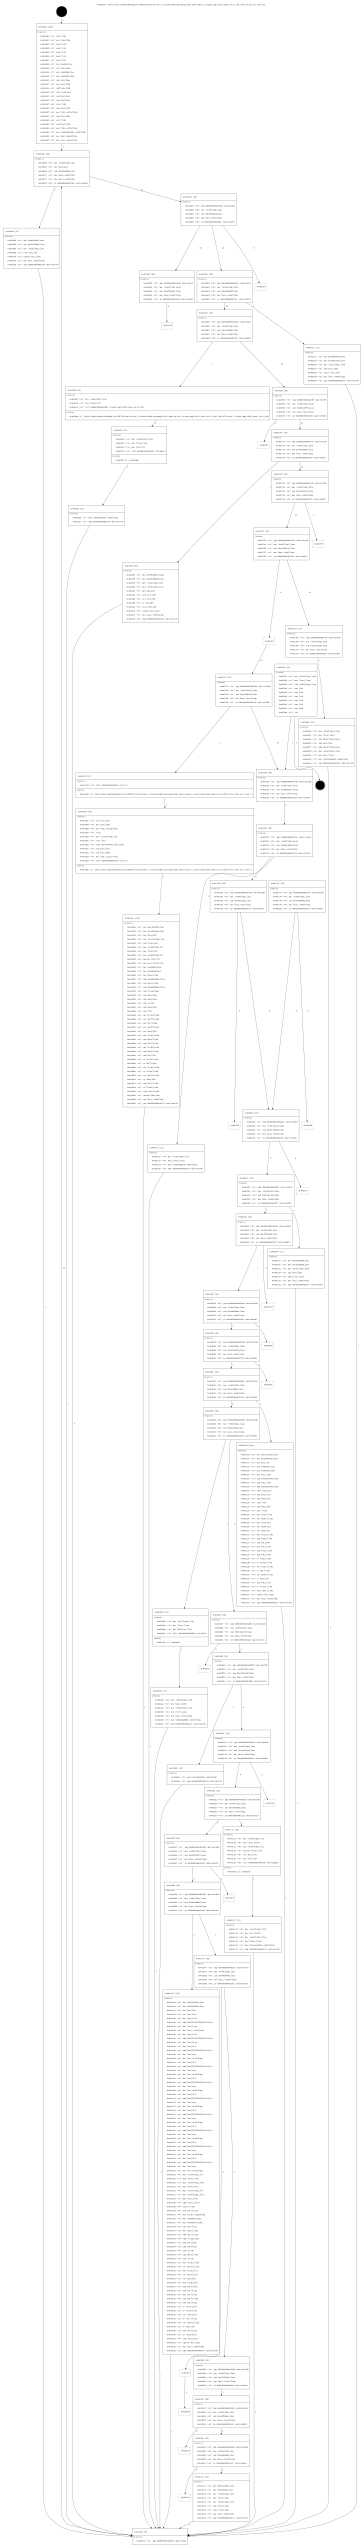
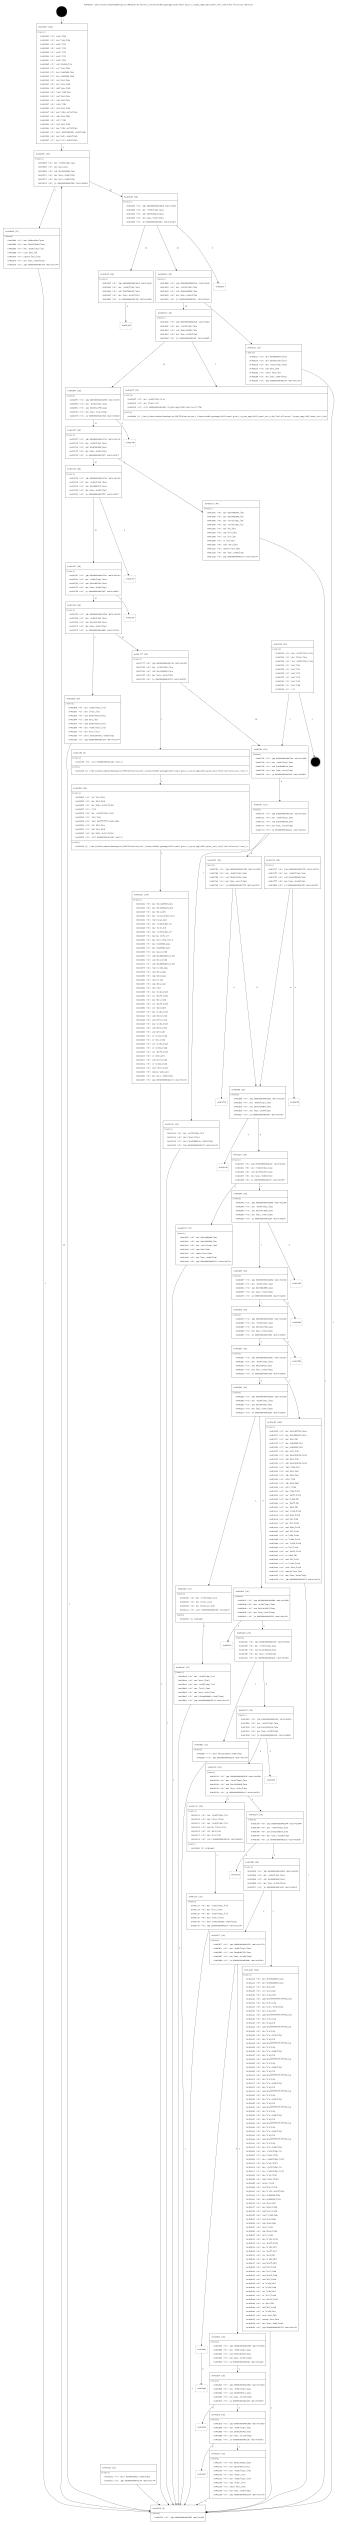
node "0x401e1b [15]": removed
edge "0x402187" -> "0x40177f [28]": now "0x401763 [28]" -> "0x40177f [28]"
